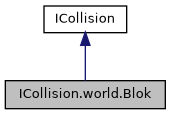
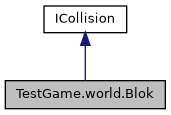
node "ICollision.world.Blok": label "ICollision.world.Blok" -> "TestGame.world.Blok"
